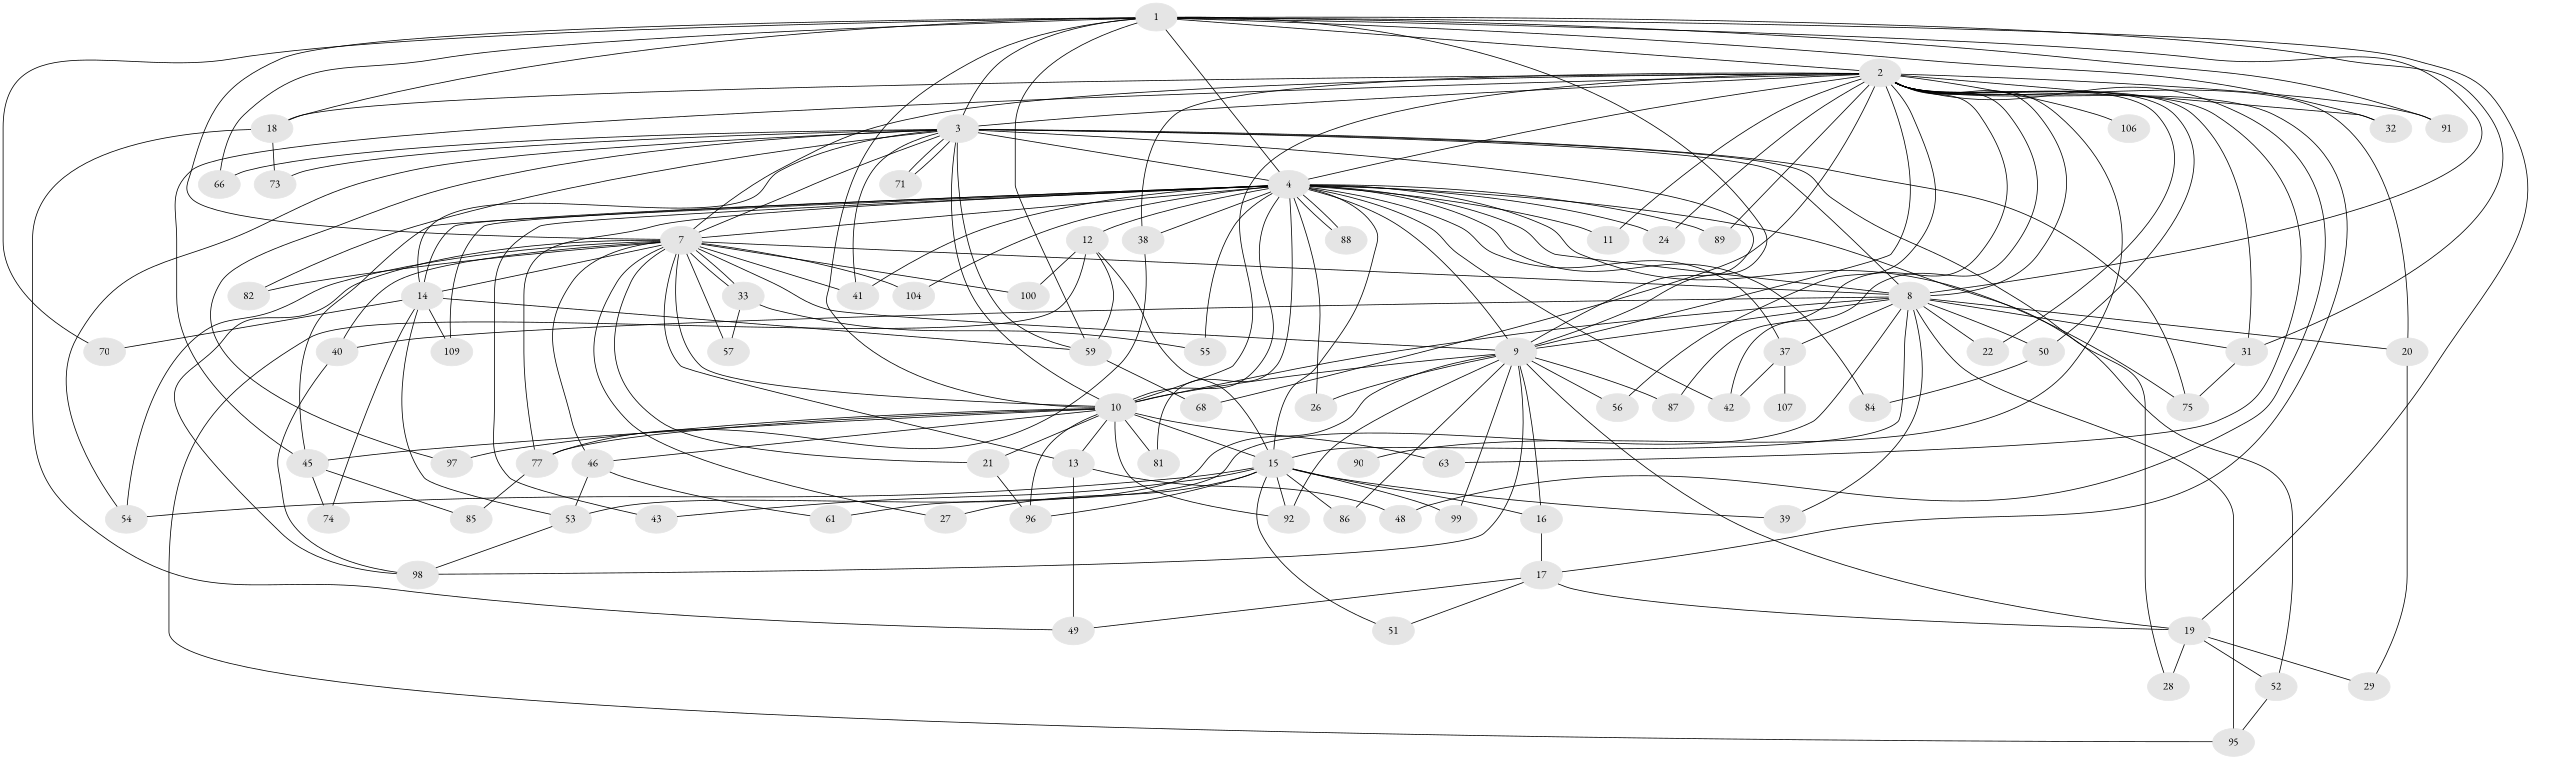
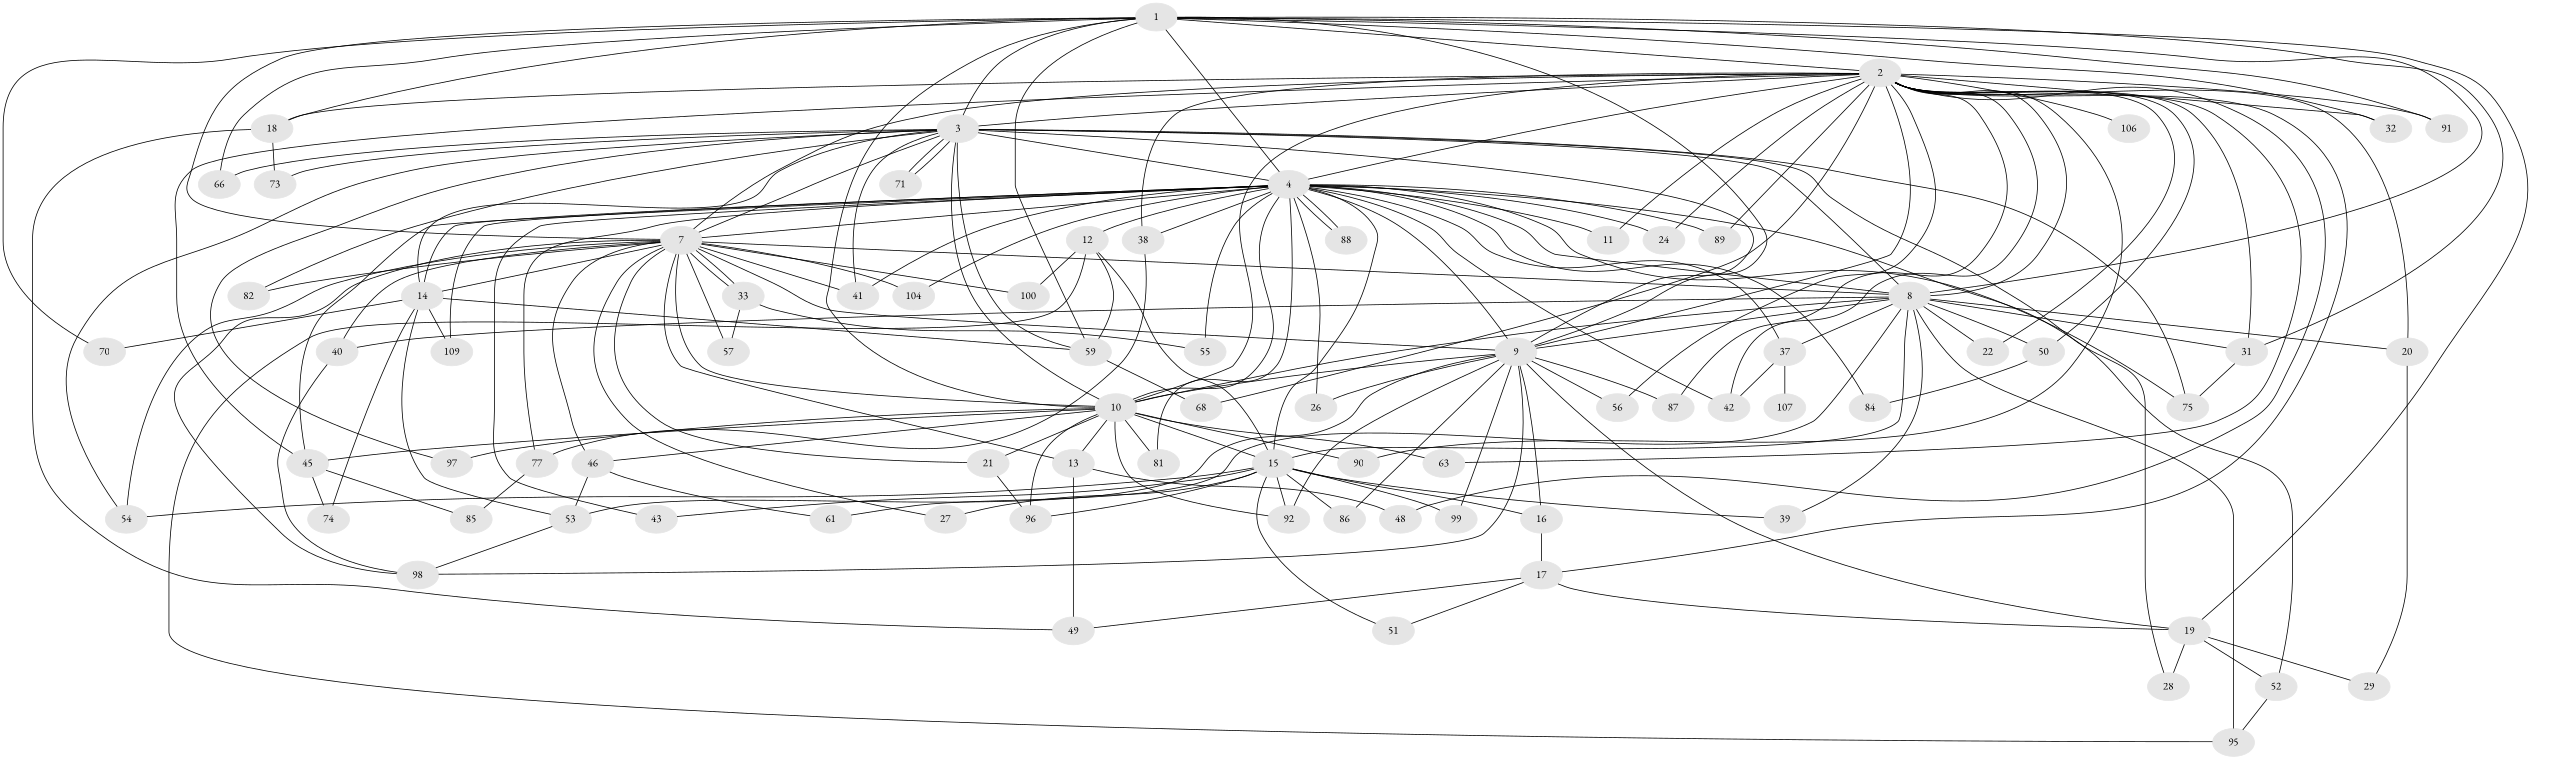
edge "10" -- "77": now "10" -- "90"
